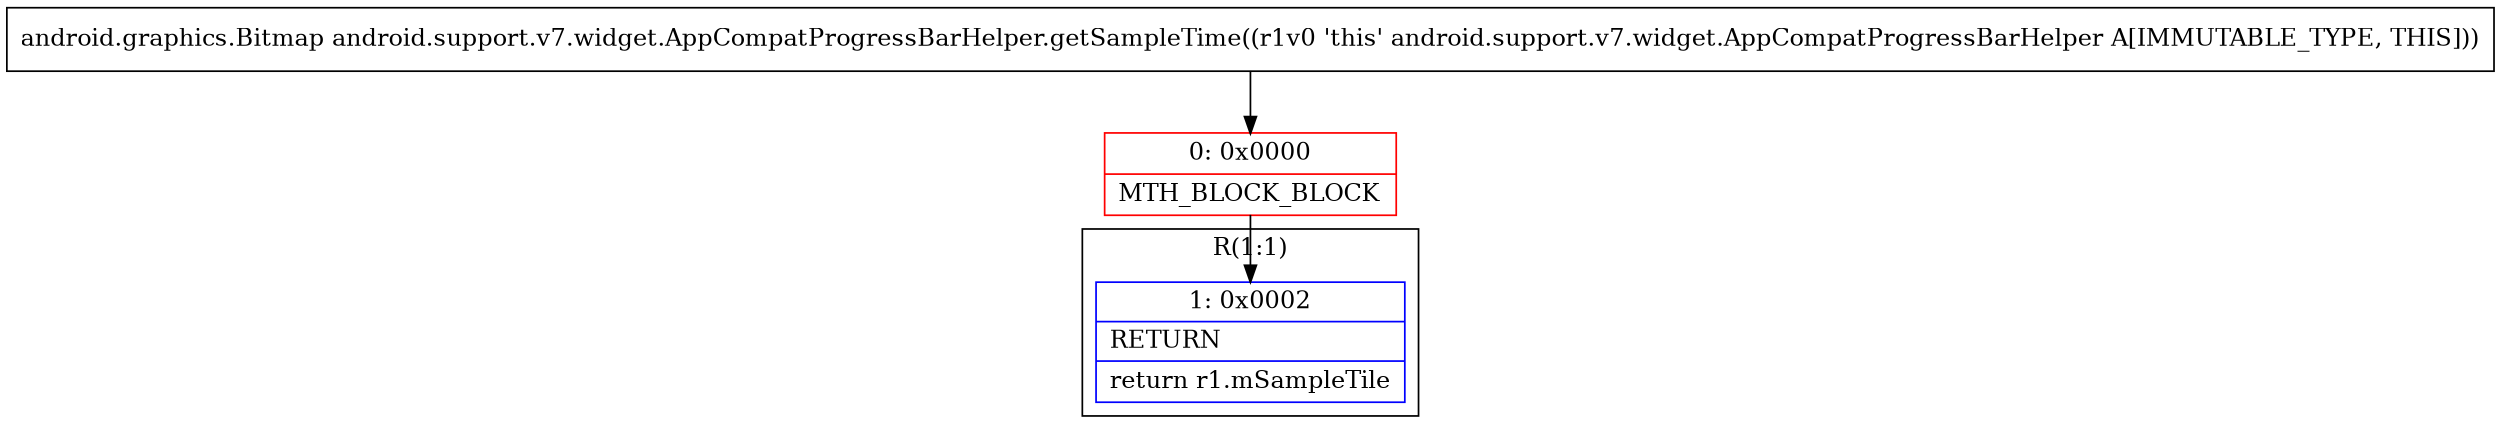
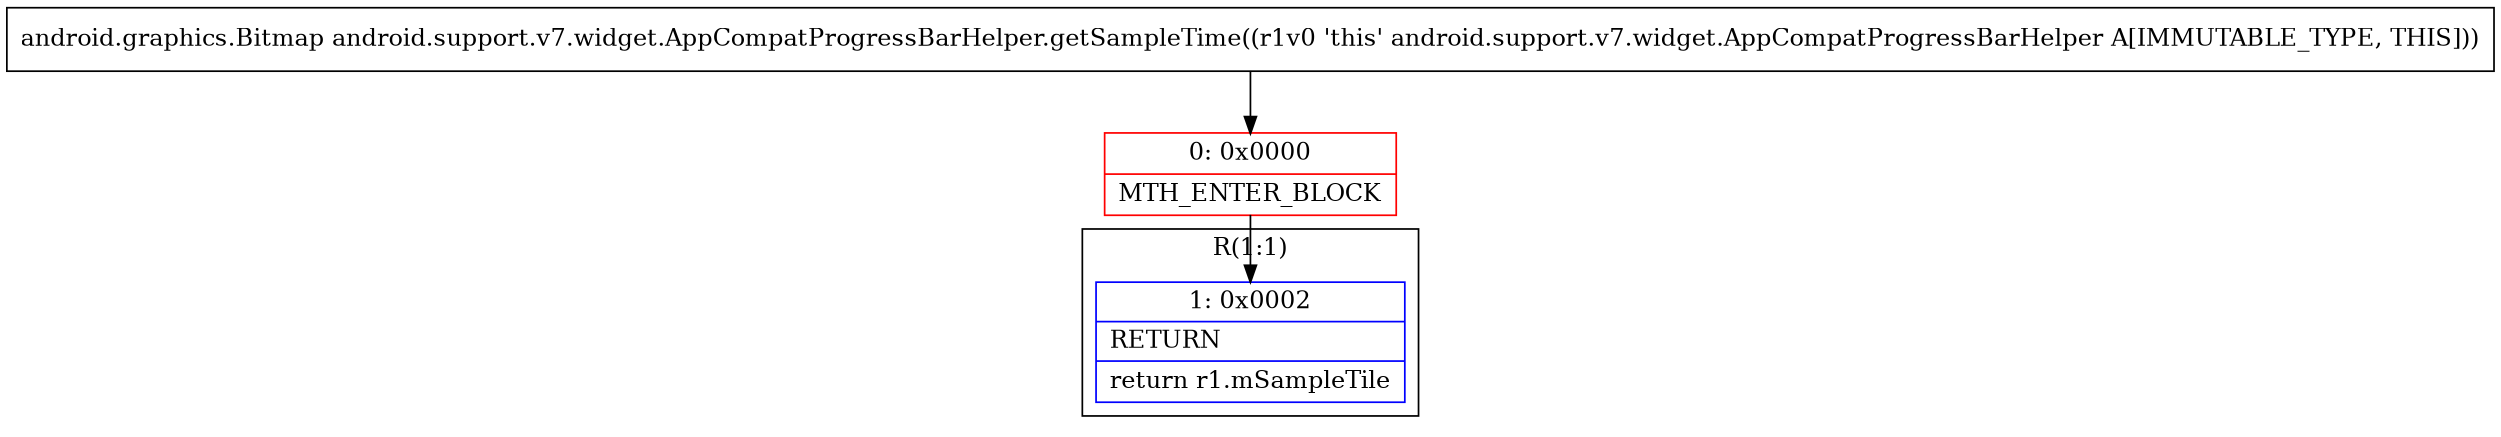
node "0: 0x0000": text "MTH_BLOCK_BLOCK" -> "MTH_ENTER_BLOCK"
